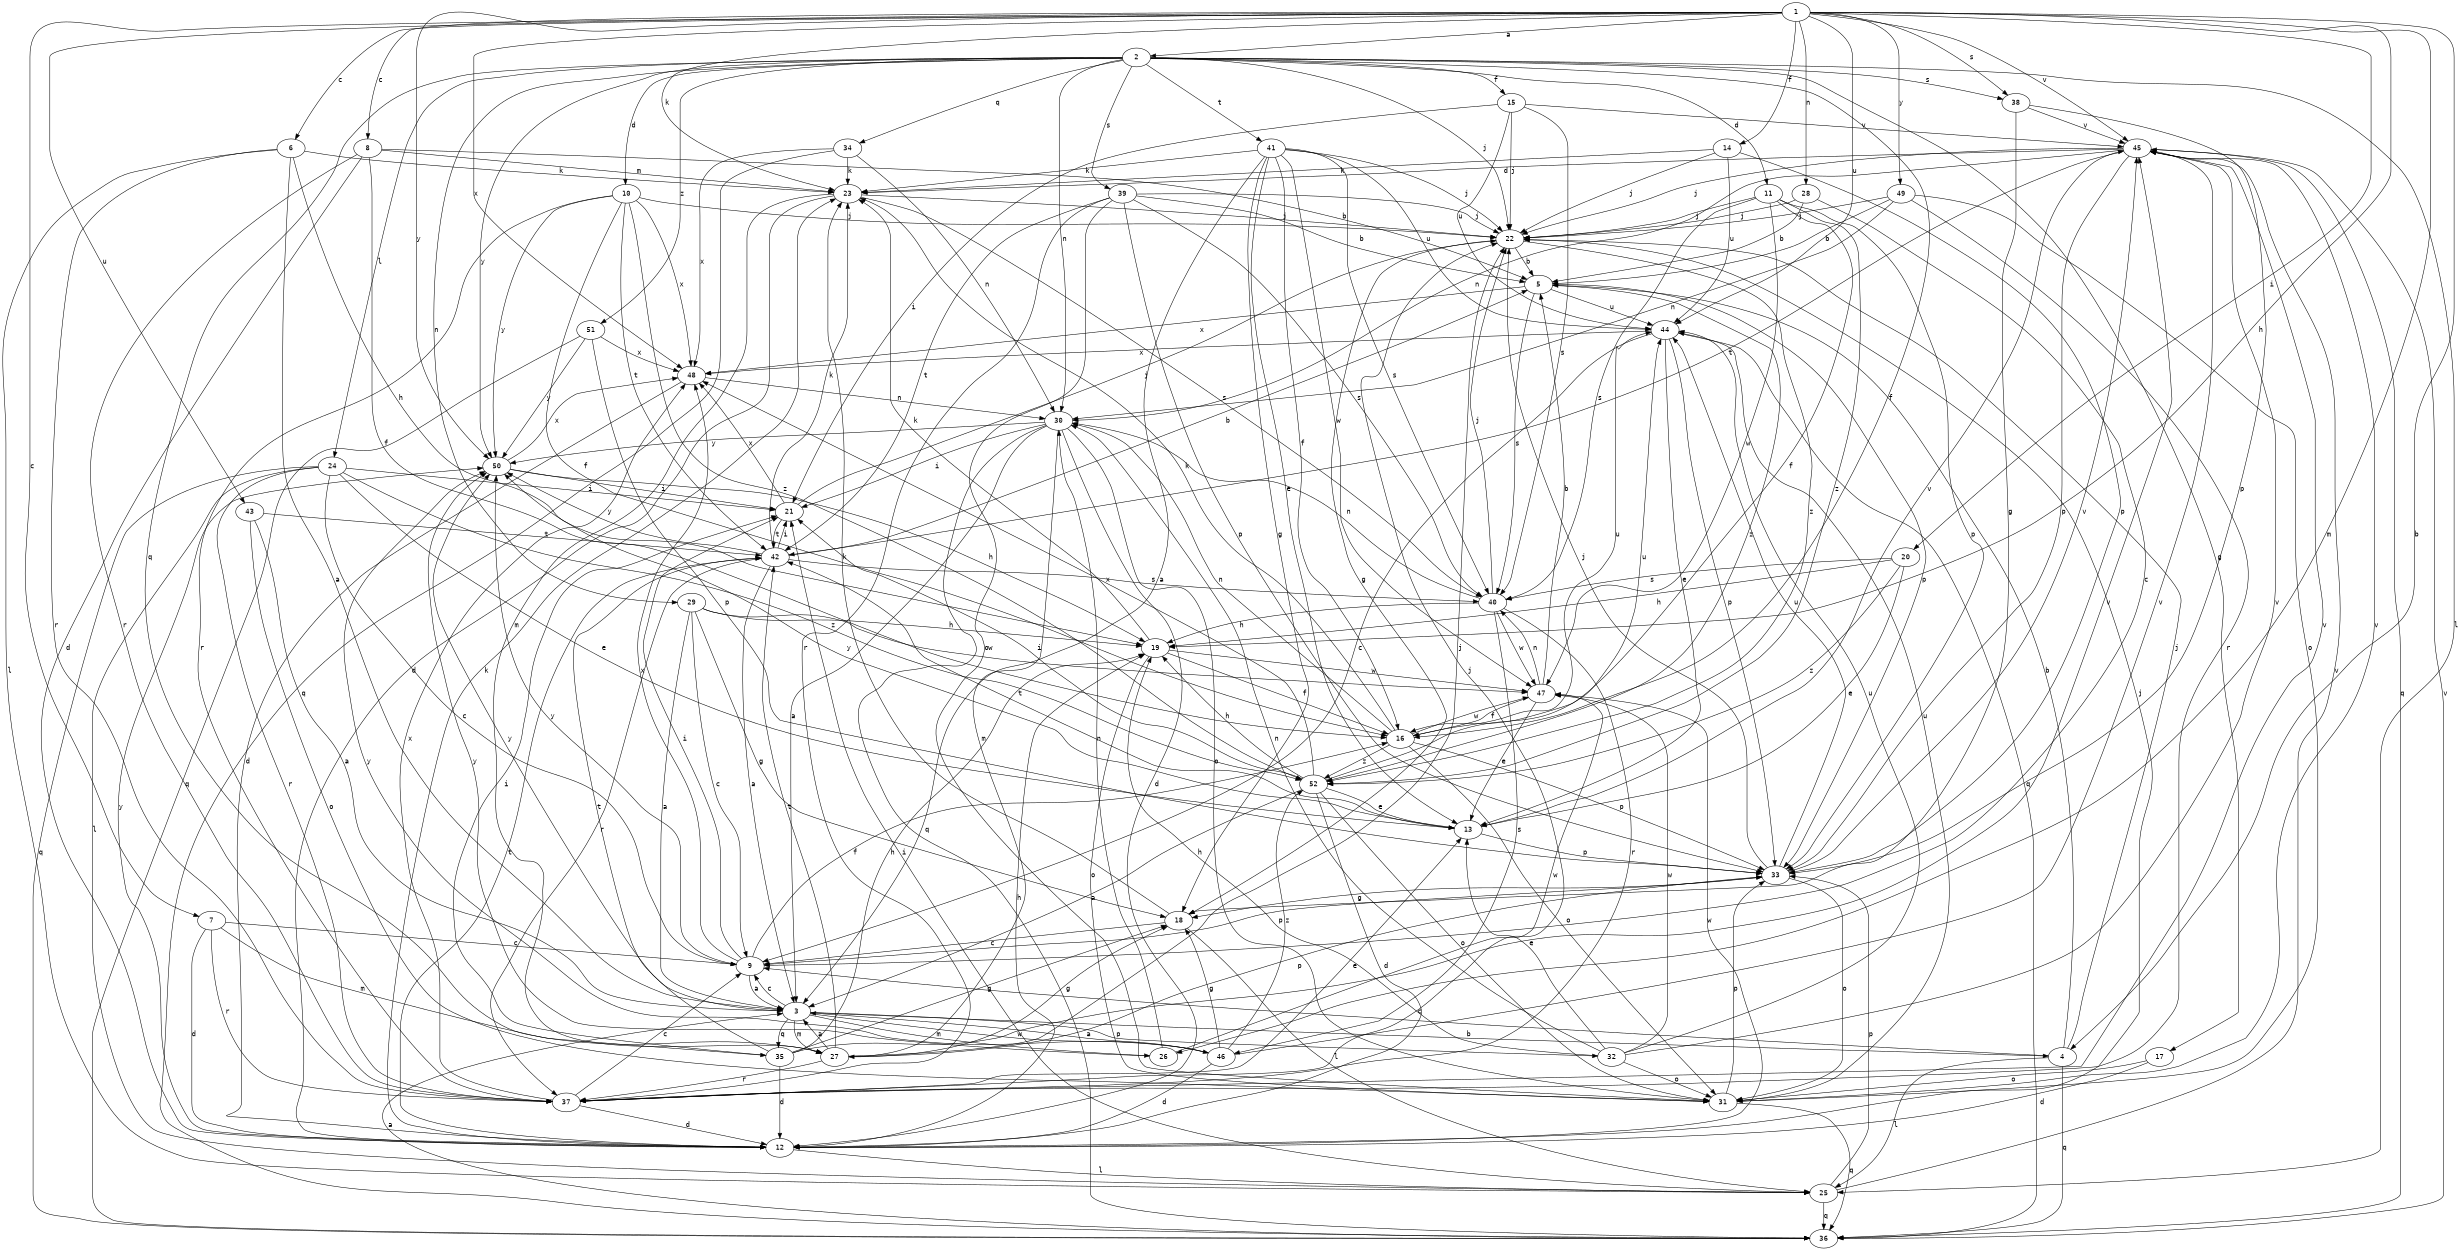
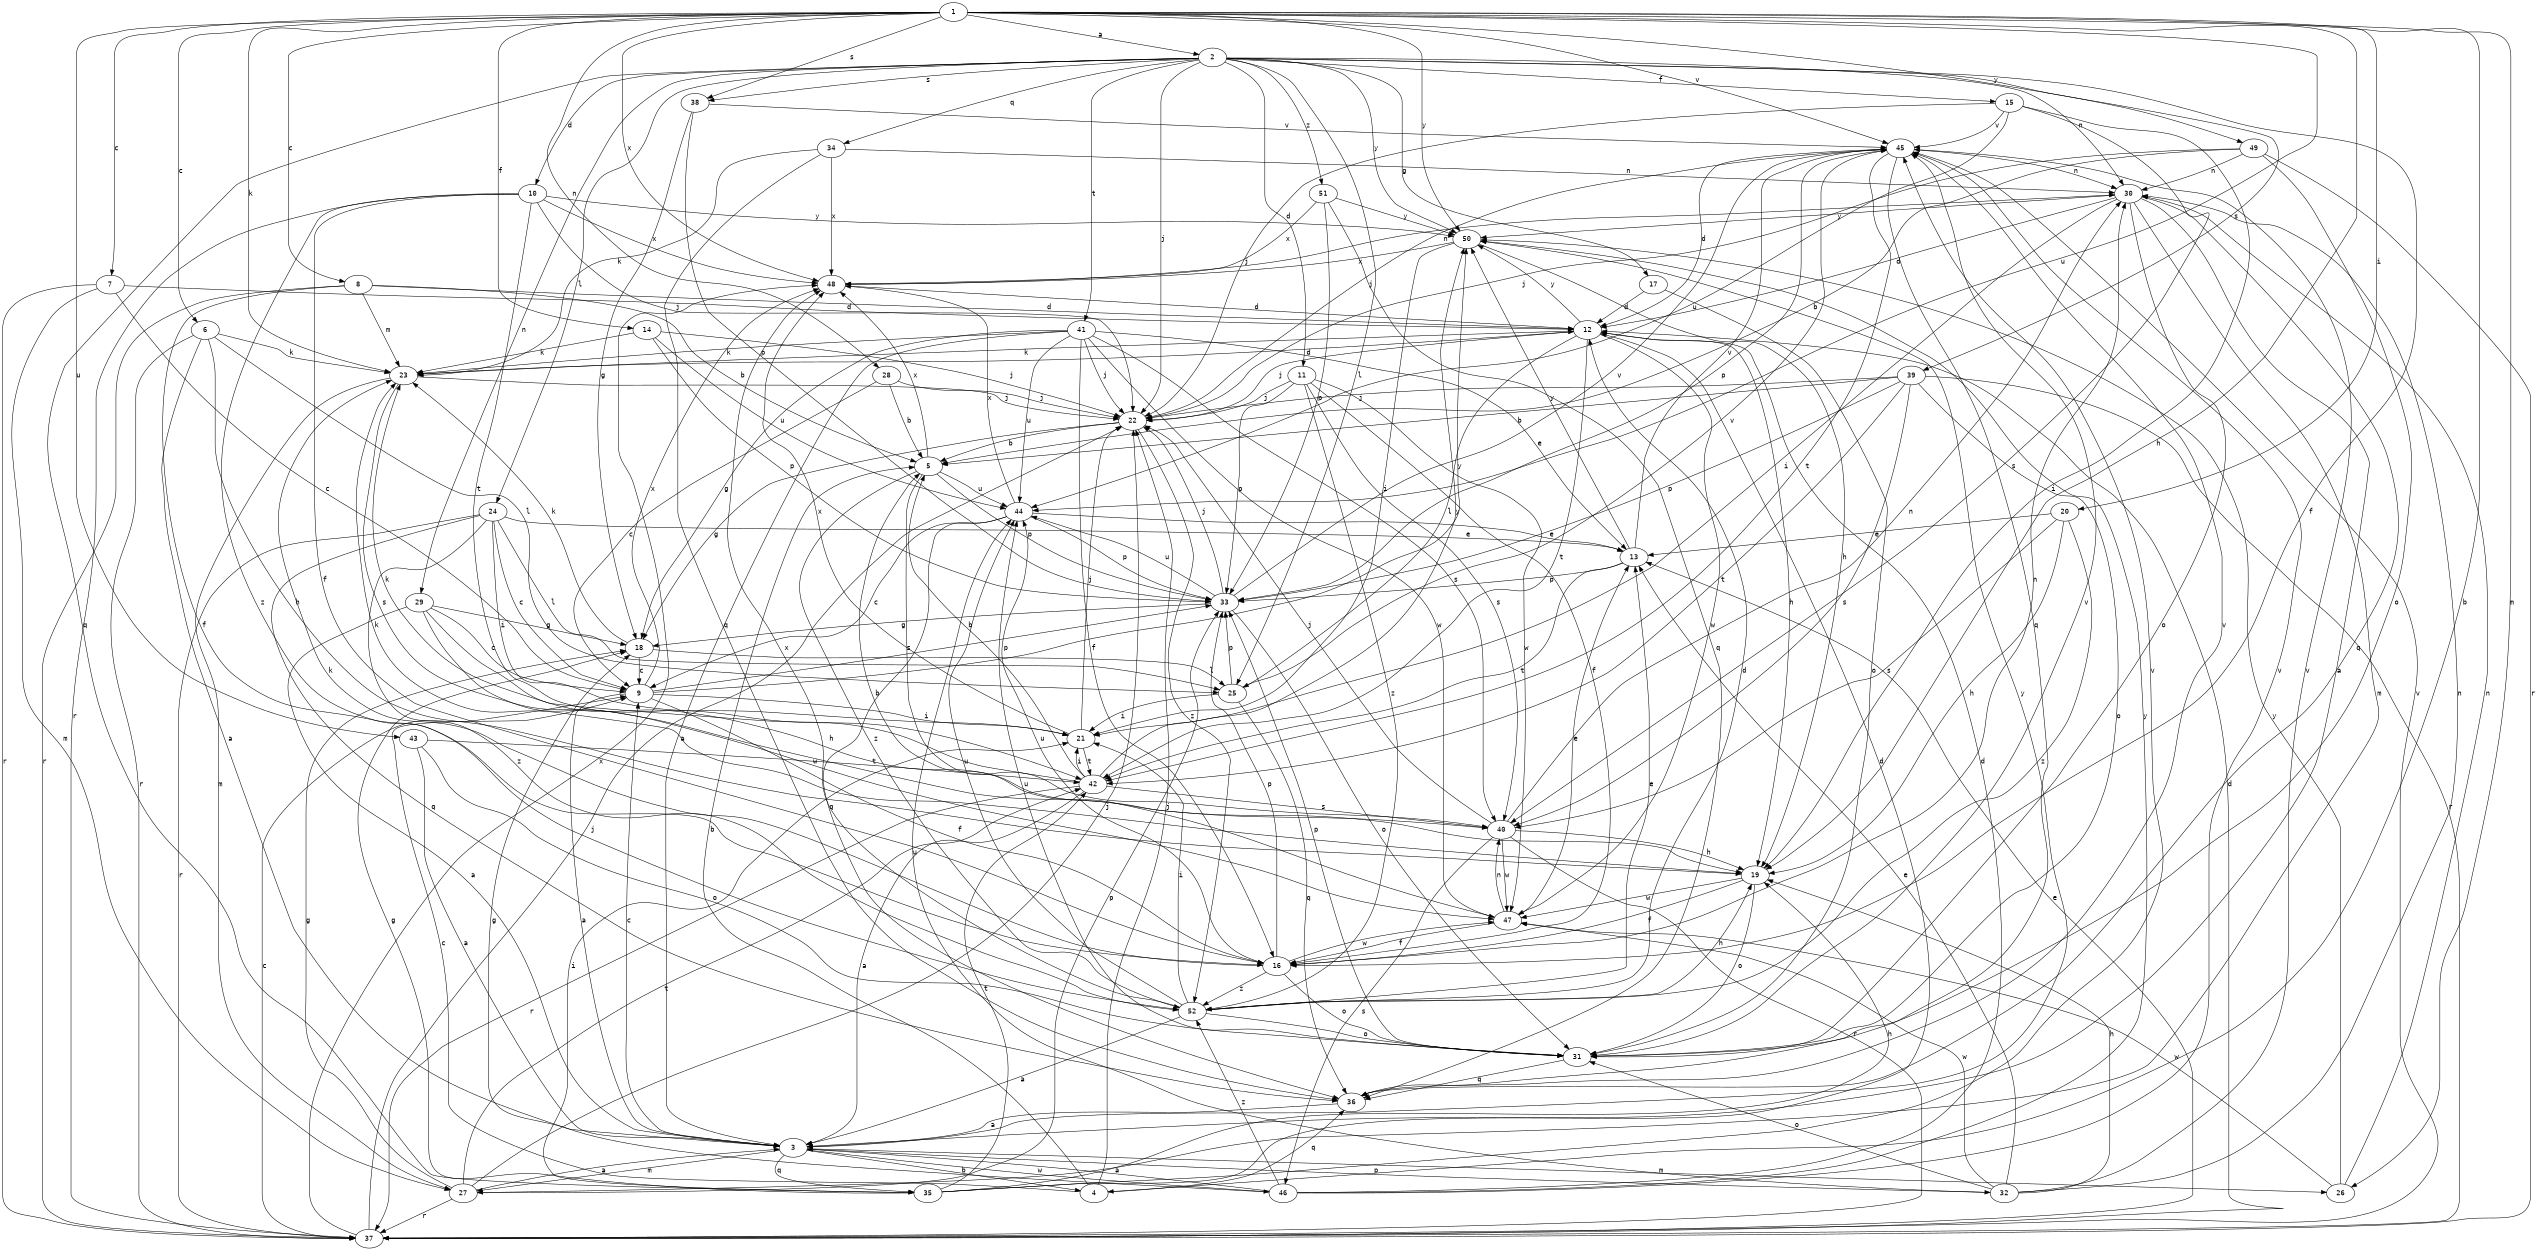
edge "15" -> "21": now "15" -> "19"
edge "45" -> "23": now "45" -> "12"
edge "4" -> "25": removed, label "l"
